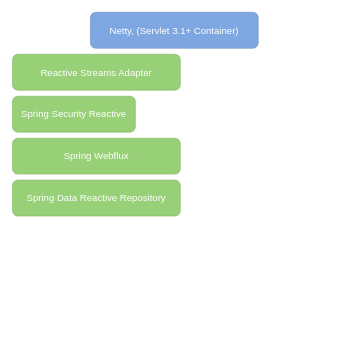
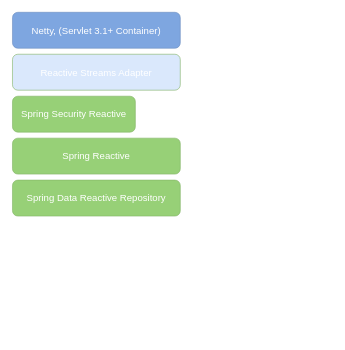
node "Netty, (Servlet 3.1+ Container)": moved (174, 30) -> (96, 30)
node "Reactive Streams Adapter": fillcolor #97d077 -> #dae8fc
node "Spring Webflux": label "Spring Webflux" -> "Spring Reactive"
